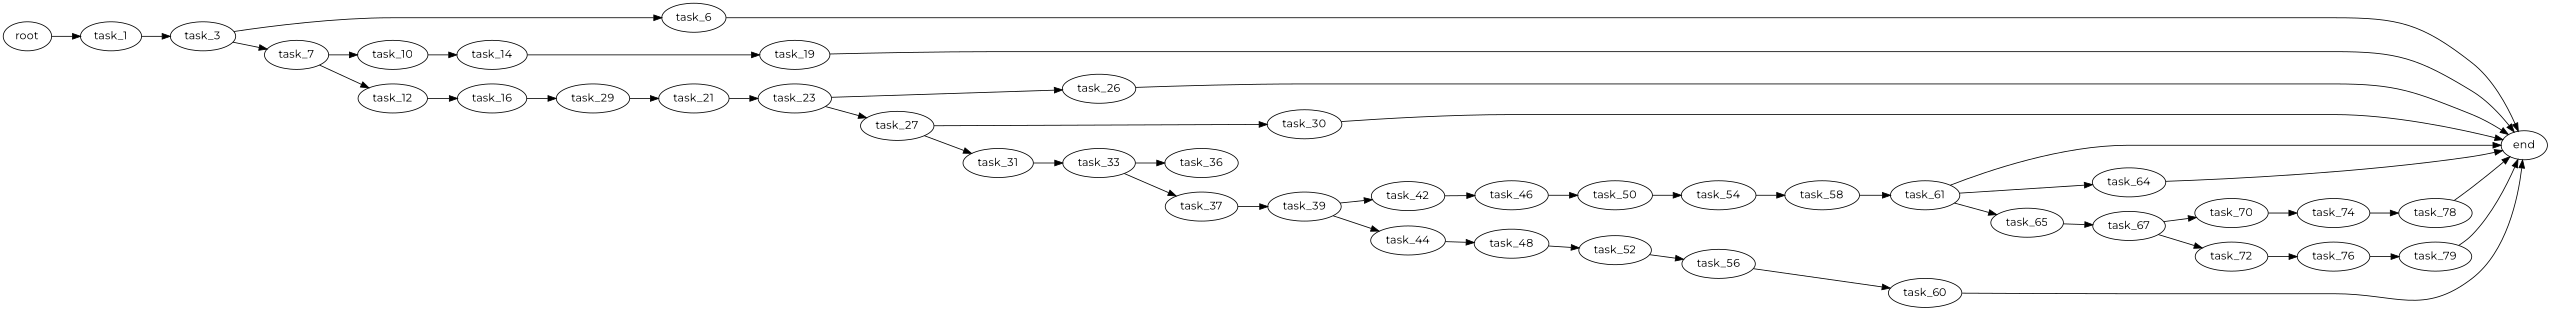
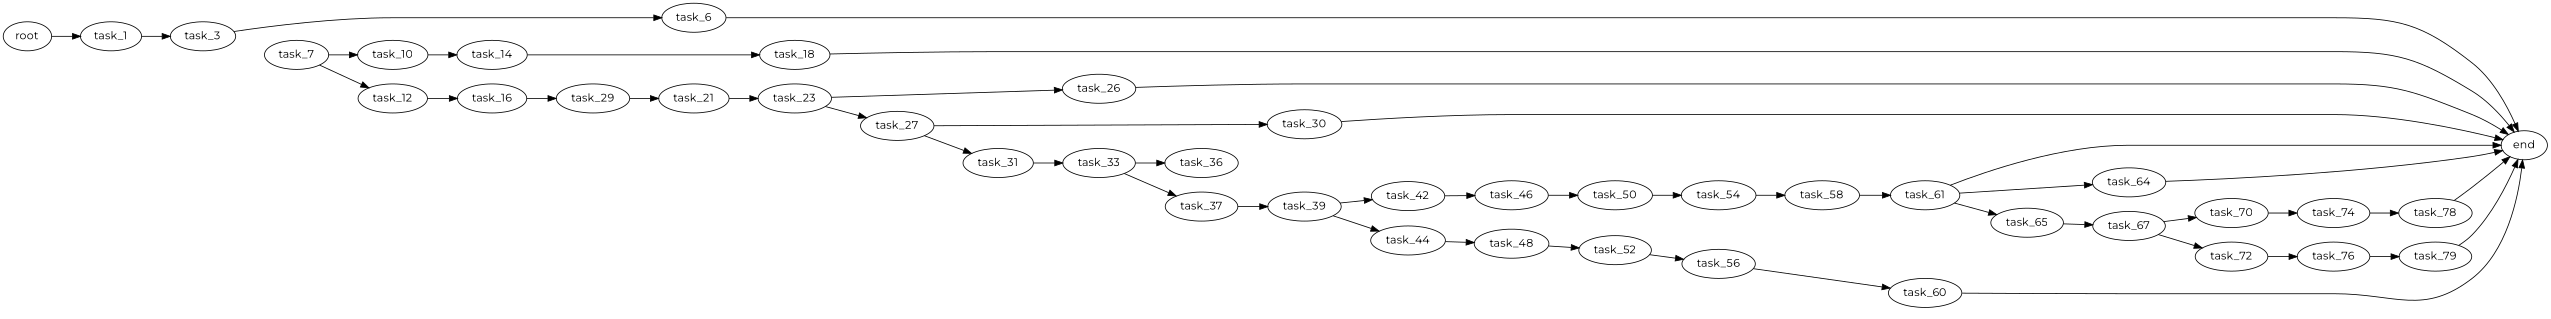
edge "task_3" -> "task_7": removed
node "task_19": label "task_19" -> "task_18"
